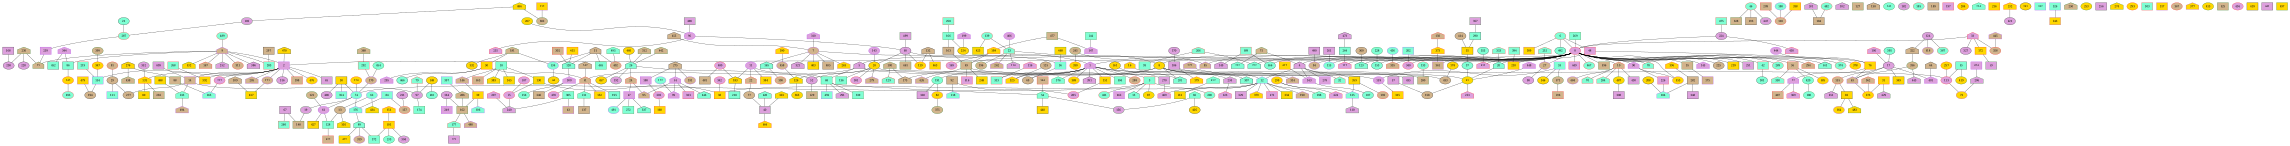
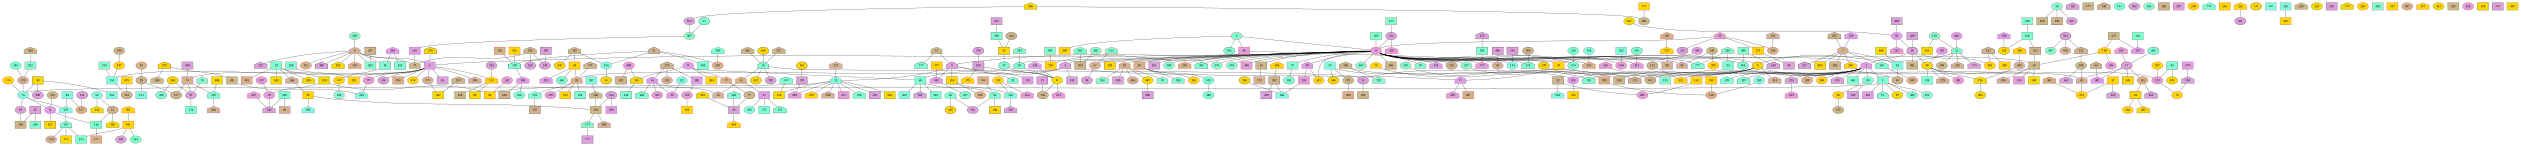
node "281": fillcolor plum -> aquamarine
node "237": added
node "378": fillcolor gold -> aquamarine
edge "184" -- "72": added
node "333": shape box -> ellipse
